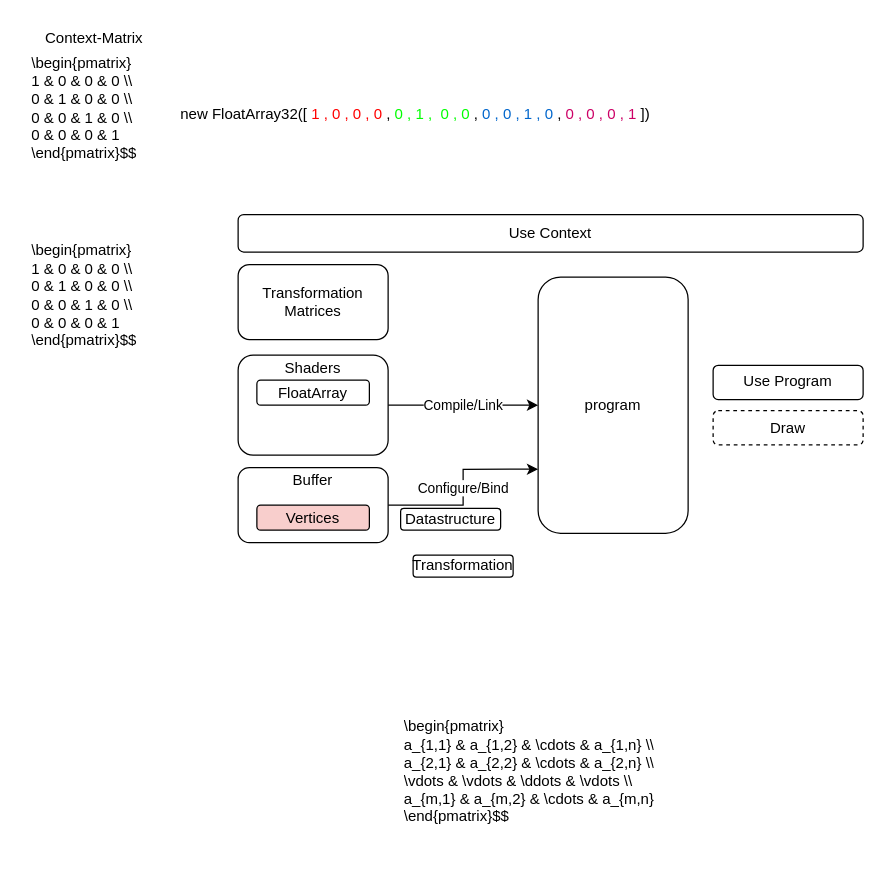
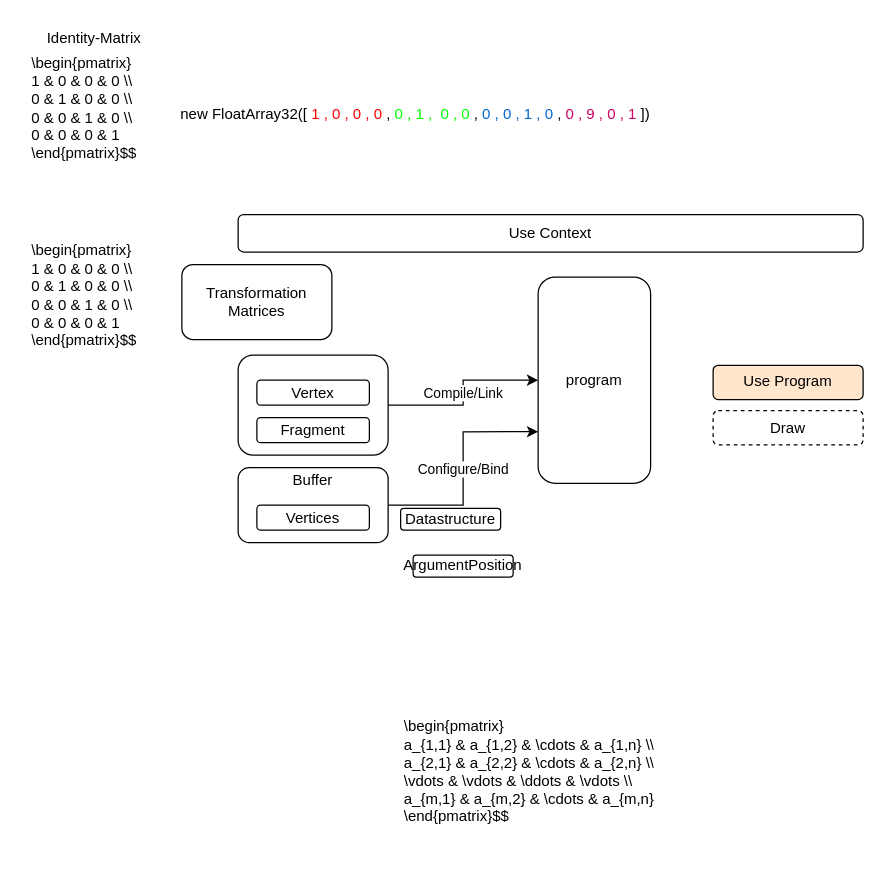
node "Context-Matrix": label "Context-Matrix" -> "Identity-Matrix"
node "new FloatArray32([ 1 , 0 , 0 , 0 , 0 , 1 , 0 , 0 , 0 , 0 , 1 , 0 , 0 , 0 , 0 , 1 ])": label "new FloatArray32([ 1 , 0 , 0 , 0 , 0 , 1 , 0 , 0 , 0 , 0 , 1 , 0 , 0 , 0 , 0 , 1 ])" -> "new FloatArray32([ 1 , 0 , 0 , 0 , 0 , 1 , 0 , 0 , 0 , 0 , 1 , 0 , 0 , 9 , 0 , 1 ])"
node "Transformation Matrices": moved (313, 302) -> (257, 302)
node "Shaders": removed
node "Use Program": fillcolor #ffffff -> #ffe6cc
node "FloatArray": label "FloatArray" -> "Vertex"
node "program": size 150x256 -> 113x206
node "Fragment": added
node "Vertices": fillcolor #f8cecc -> #ffffff
node "Transformation": label "Transformation" -> "ArgumentPosition"
